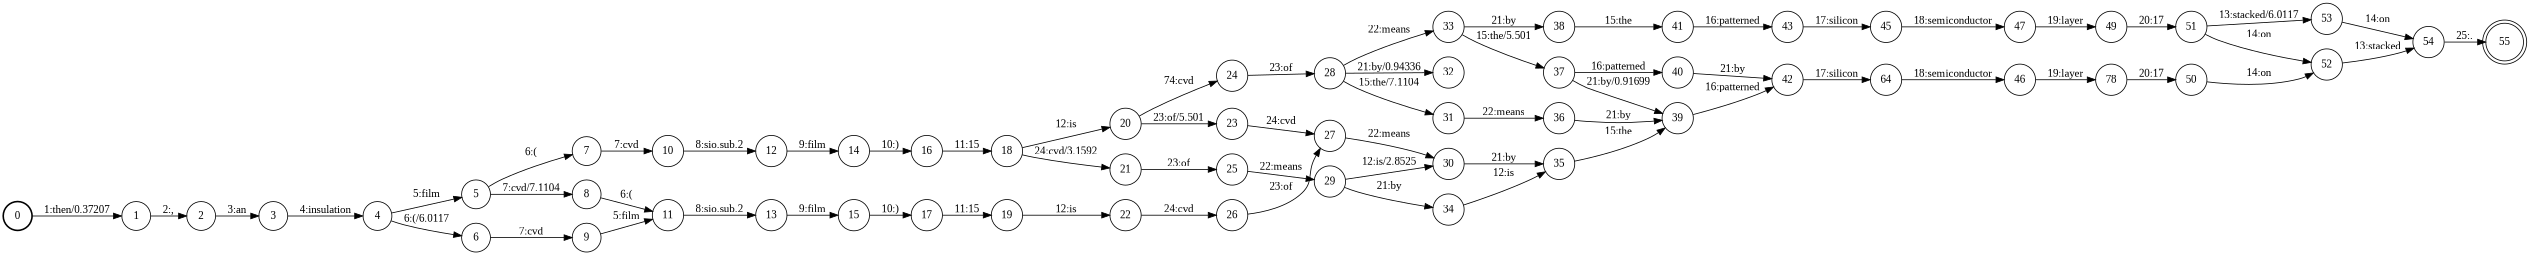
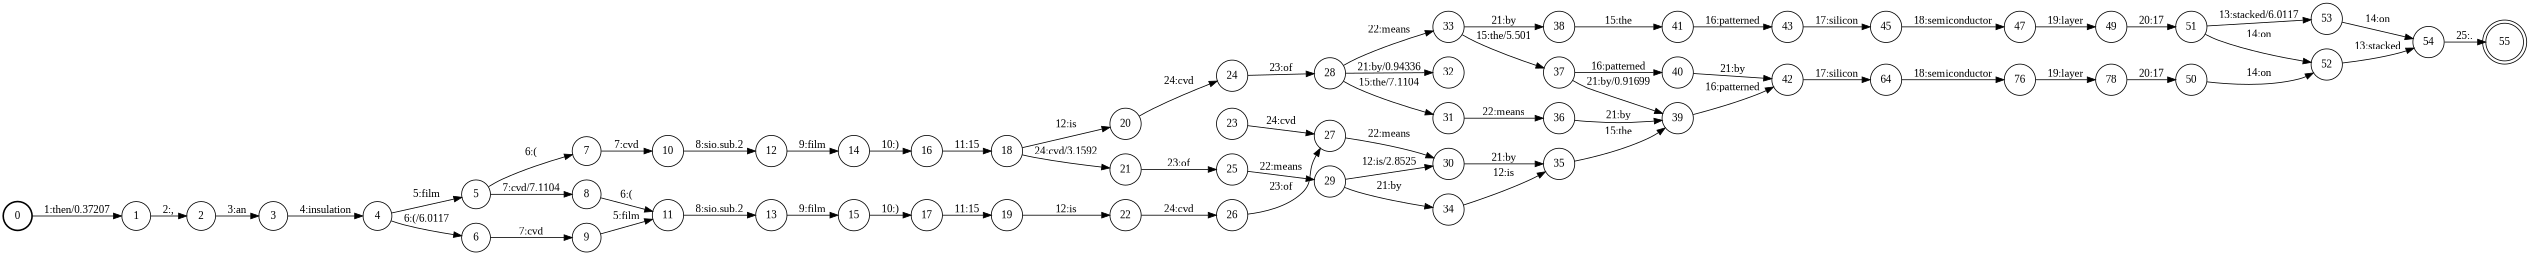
node "46": label "46" -> "76"
edge "20" -> "24": label "74:cvd" -> "24:cvd"
edge "20" -> "23": removed, label "23:of/5.501"
